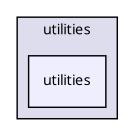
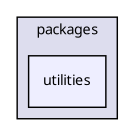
cluster "utilities": label "utilities" -> "packages"
